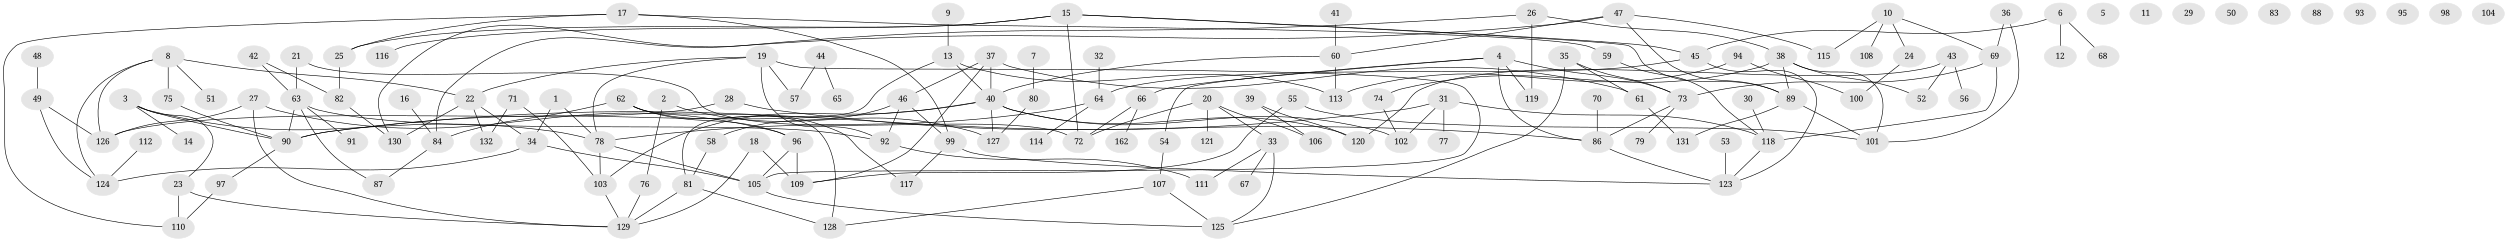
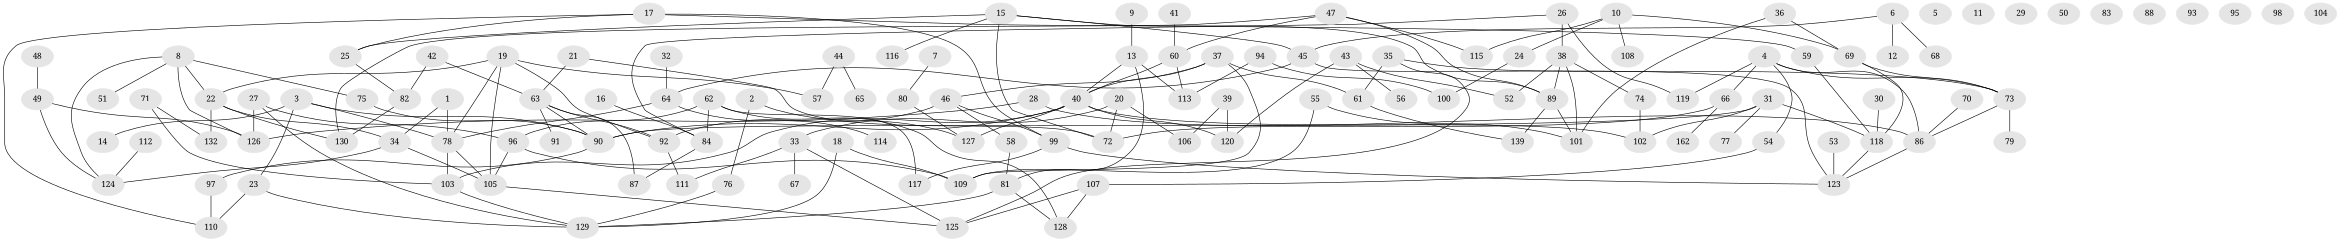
node "121": removed
node "131": label "131" -> "139"
